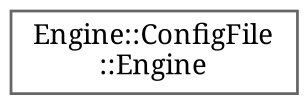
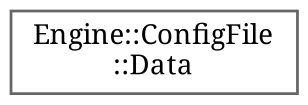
node "Engine::ConfigFile ::Engine": label "Engine::ConfigFile ::Engine" -> "Engine::ConfigFile ::Data"
